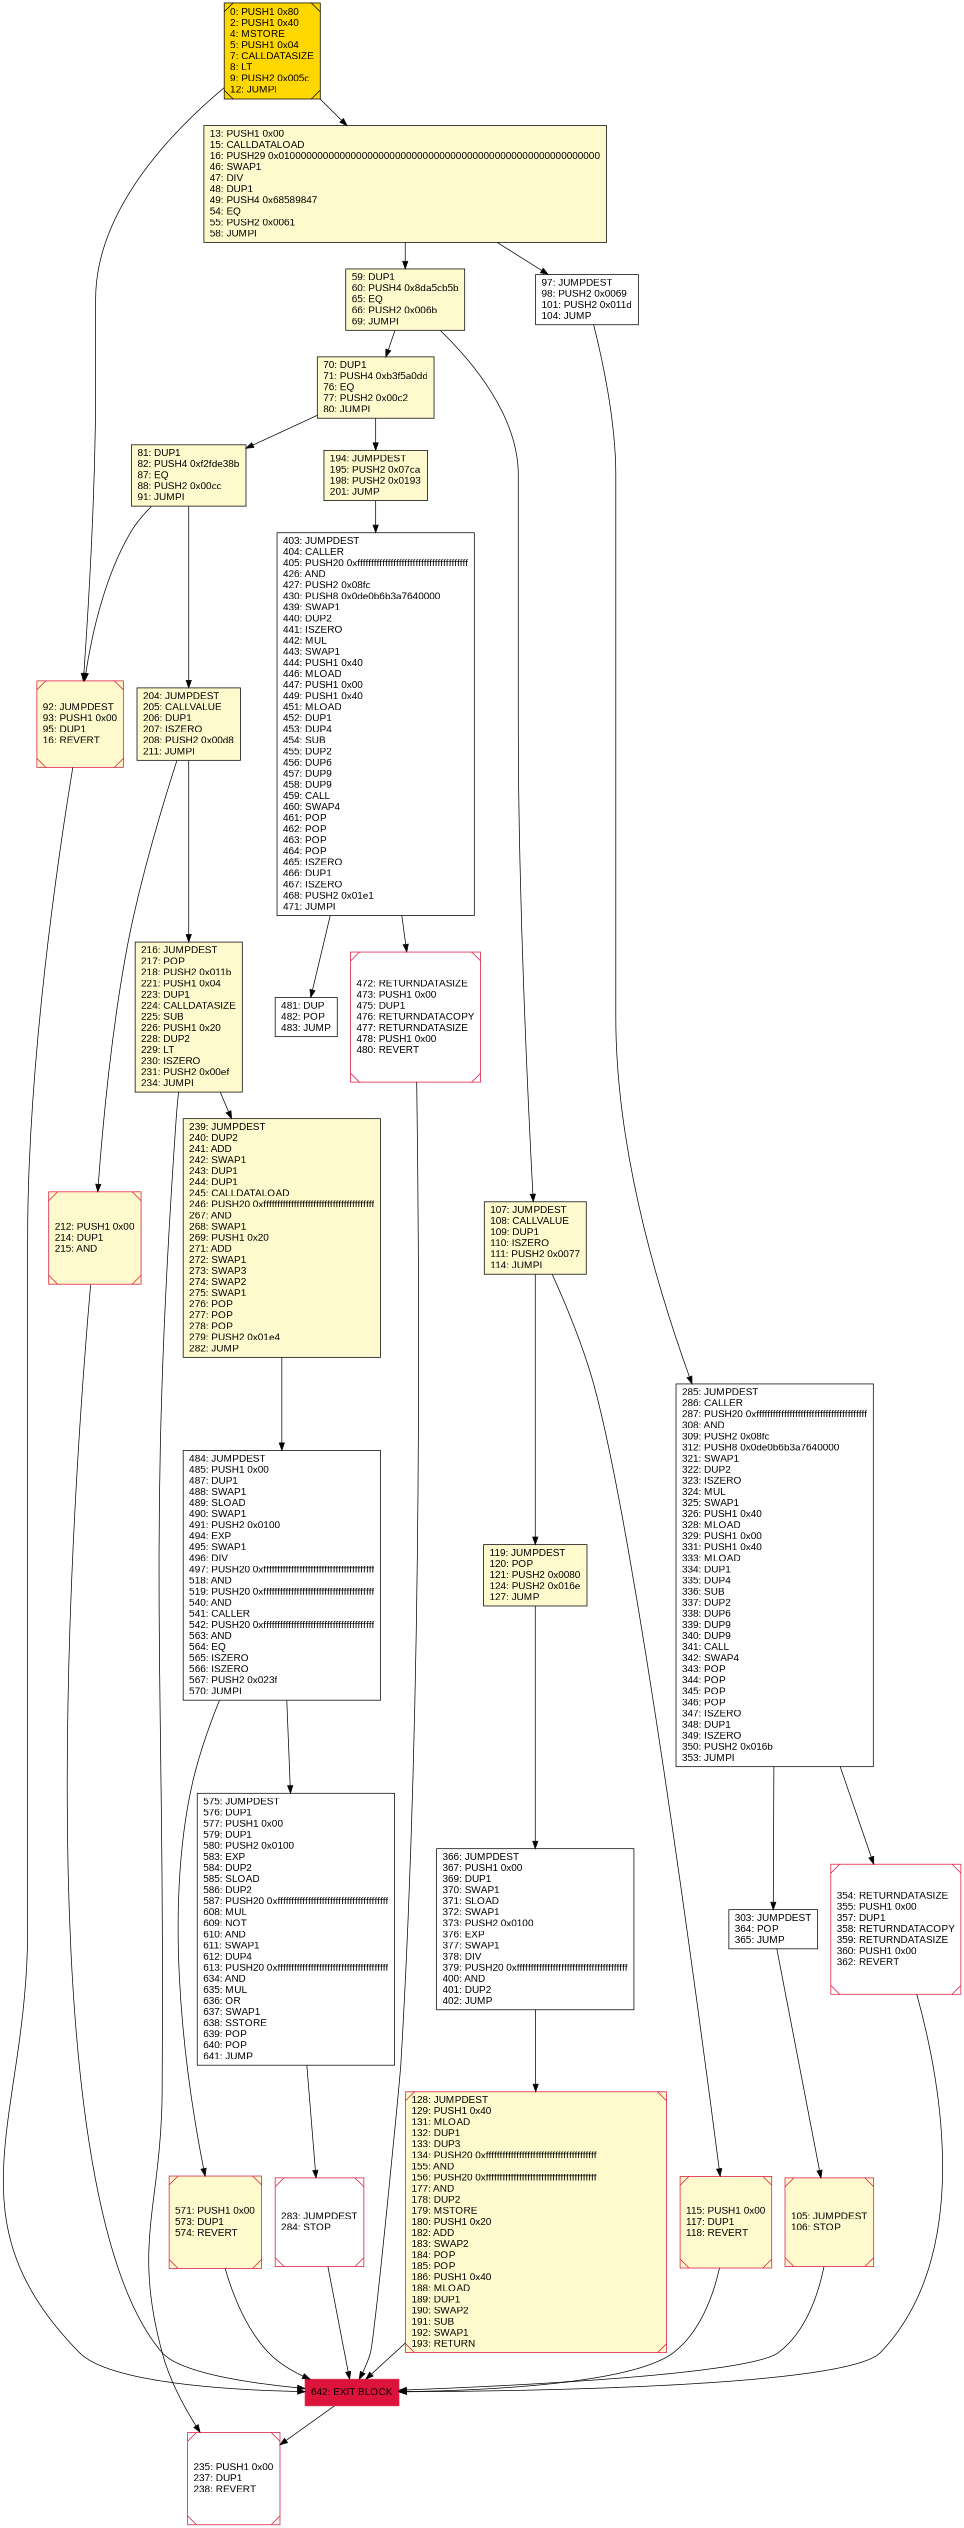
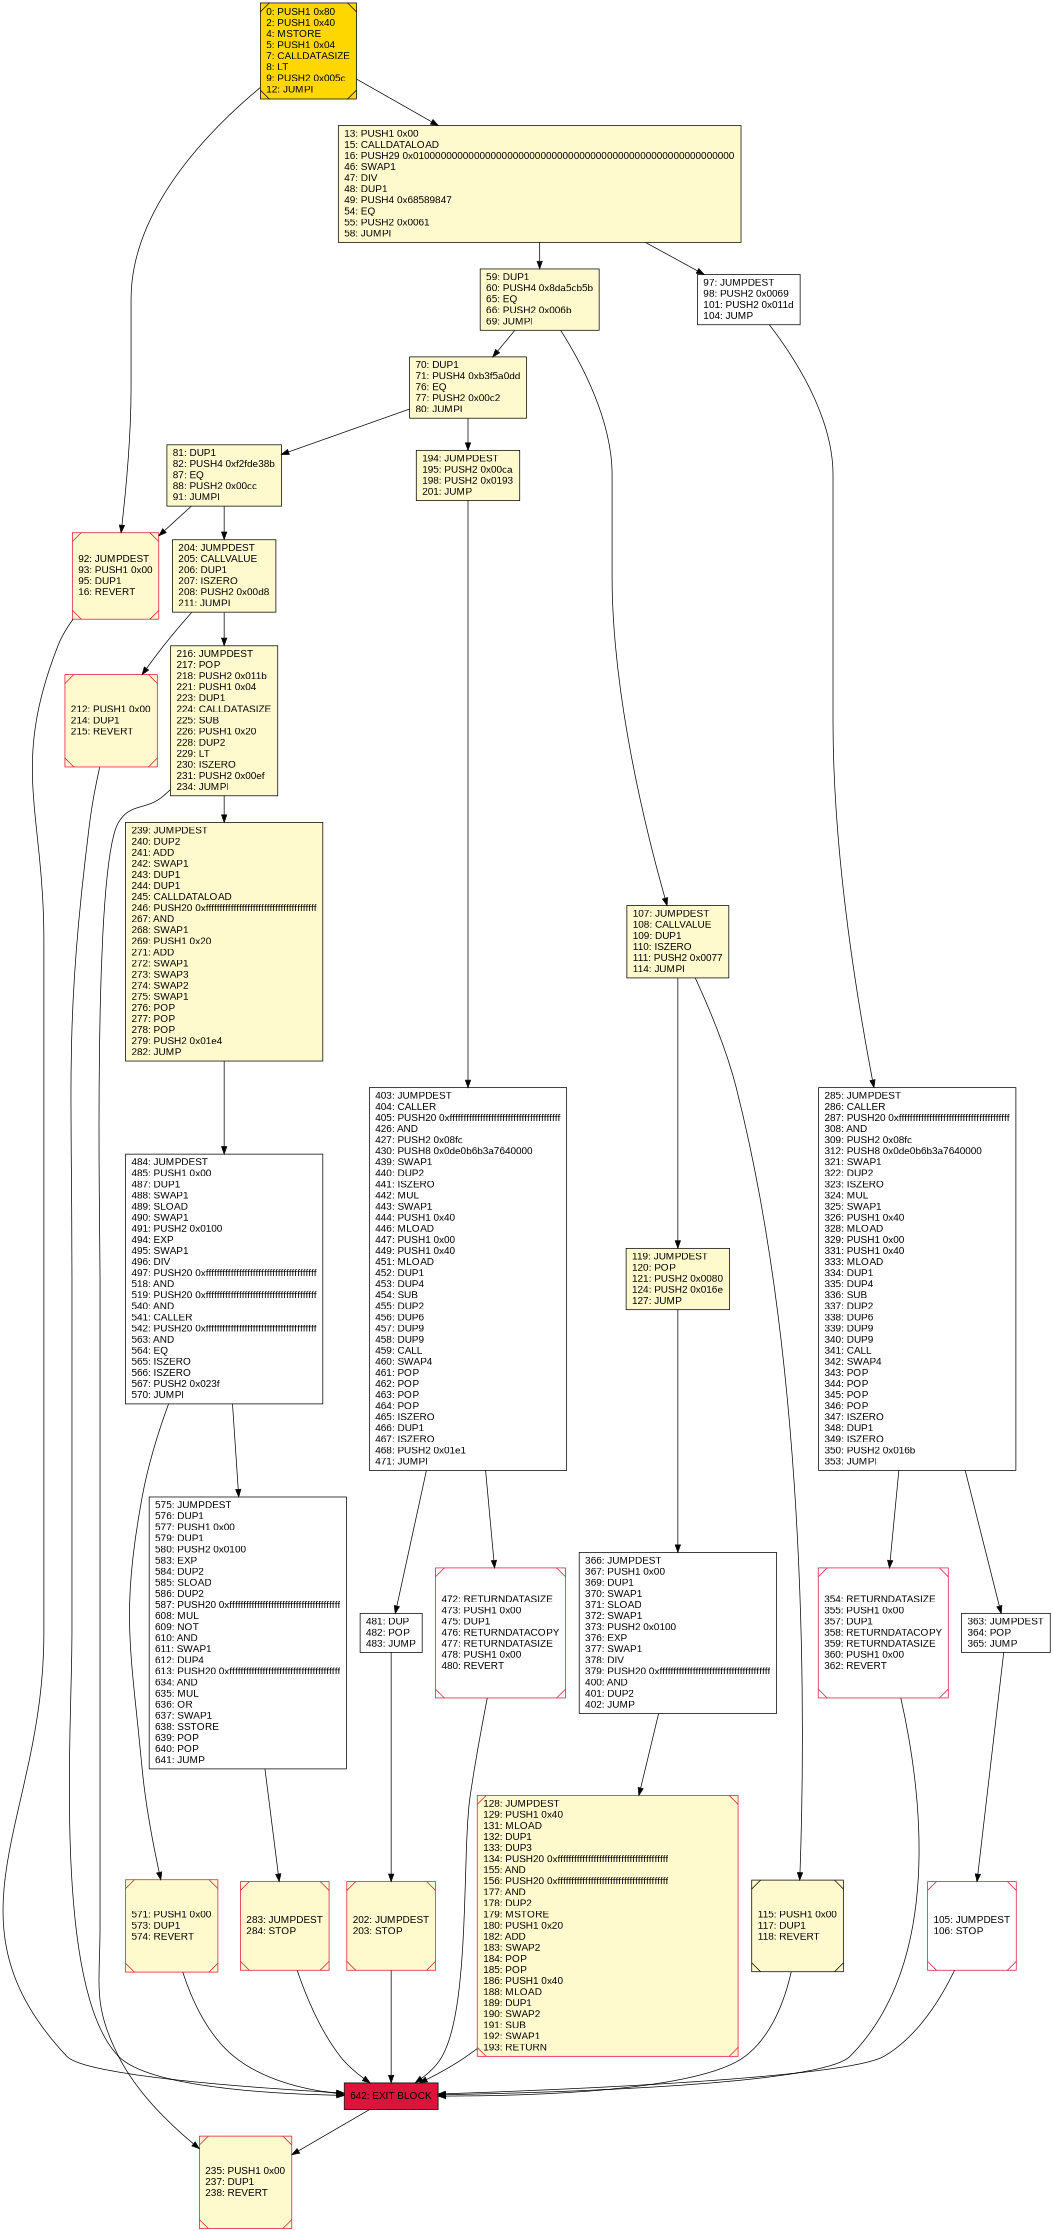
node "194: JUMPDEST 195: PUSH2 0x07ca 198: PUSH2 0x0193 201: JUMP": label "194: JUMPDEST 195: PUSH2 0x07ca 198: PUSH2 0x0193 201: JUMP" -> "194: JUMPDEST 195: PUSH2 0x00ca 198: PUSH2 0x0193 201: JUMP"
node "212: PUSH1 0x00 214: DUP1 215: AND": label "212: PUSH1 0x00 214: DUP1 215: AND" -> "212: PUSH1 0x00 214: DUP1 215: REVERT"
node "202: JUMPDEST 203: STOP": added
node "303: JUMPDEST 364: POP 365: JUMP": label "303: JUMPDEST 364: POP 365: JUMP" -> "363: JUMPDEST 364: POP 365: JUMP"
node "283: JUMPDEST 284: STOP": fillcolor white -> lemonchiffon
node "115: PUSH1 0x00 117: DUP1 118: REVERT": color crimson -> black
node "105: JUMPDEST 106: STOP": fillcolor lemonchiffon -> white
node "642: EXIT BLOCK": color crimson -> black
node "235: PUSH1 0x00 237: DUP1 238: REVERT": fillcolor white -> lemonchiffon
